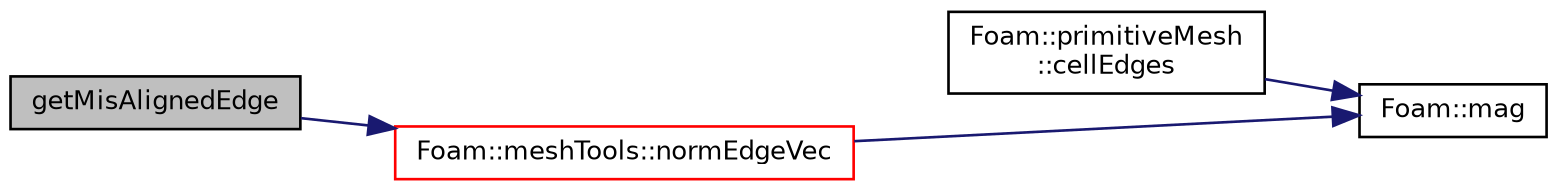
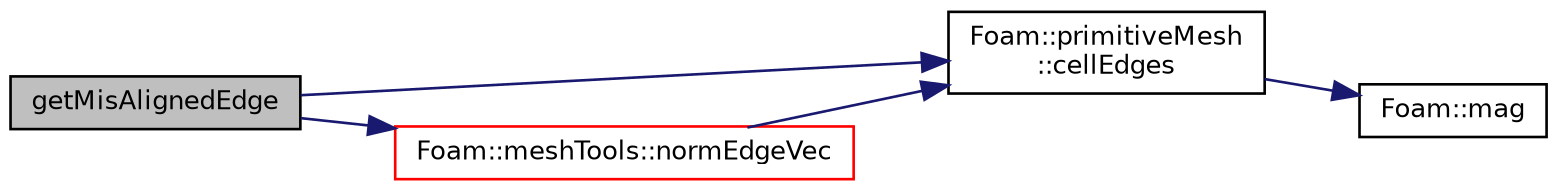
edge "getMisAlignedEdge" -> "Foam::primitiveMesh ::cellEdges": added
edge "Foam::meshTools::normEdgeVec" -> "Foam::mag": now "Foam::meshTools::normEdgeVec" -> "Foam::primitiveMesh ::cellEdges"
